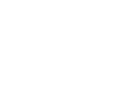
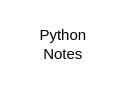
node "Python Notes": added
